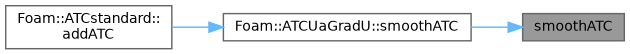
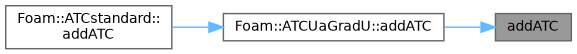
node "Foam::ATCUaGradU::smoothATC": label "Foam::ATCUaGradU::smoothATC" -> "Foam::ATCUaGradU::addATC"
node "smoothATC": label "smoothATC" -> "addATC"
